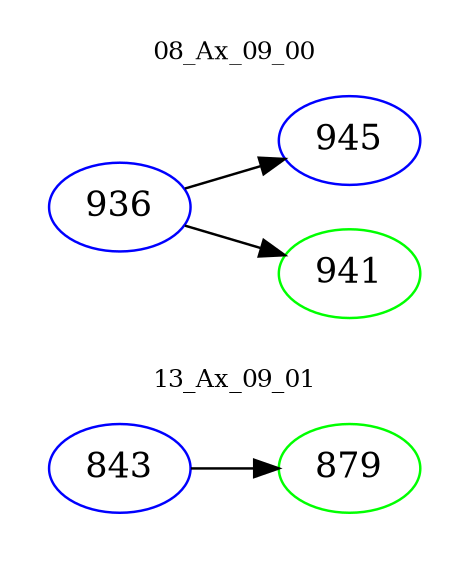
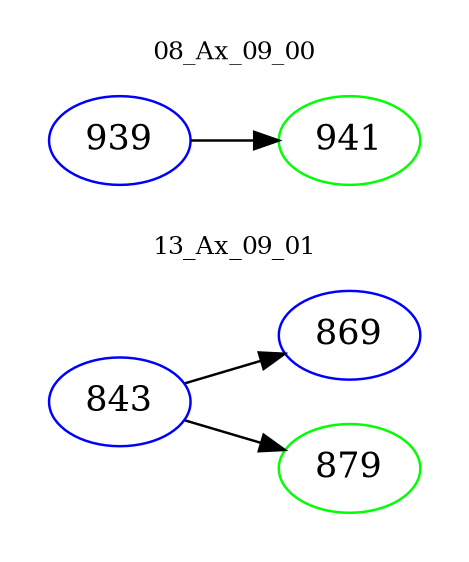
node "945": removed
node "936": label "936" -> "939"
node "869": added
